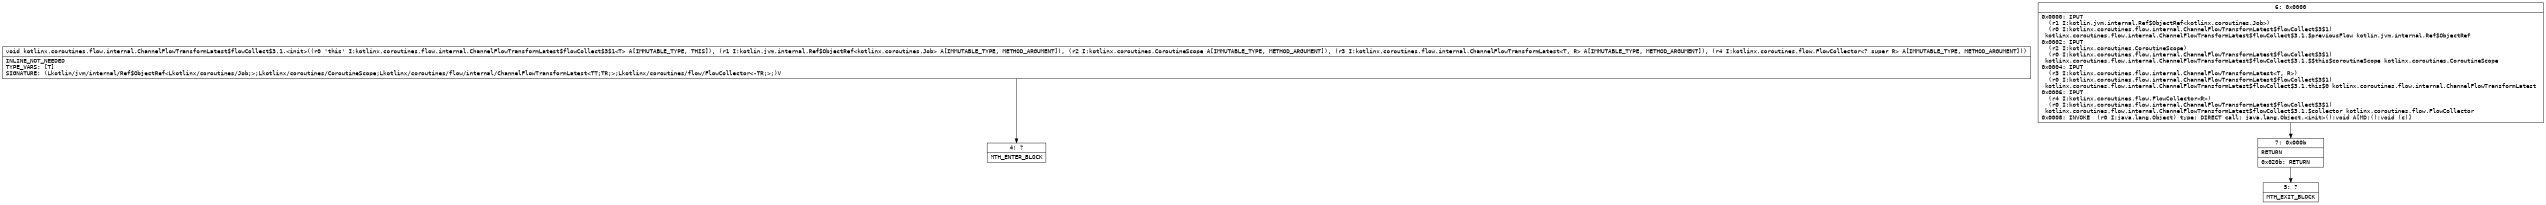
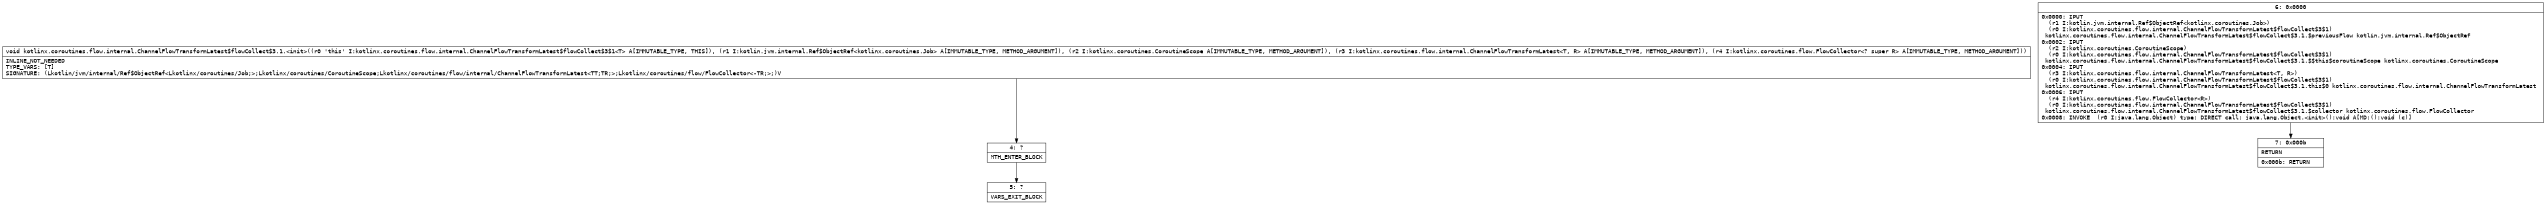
node "7: 0x000b": text "0x020b: RETURN" -> "0x000b: RETURN"
edge "7: 0x000b" -> "5: ?": now "4: ?" -> "5: ?"
node "5: ?": text "MTH_EXIT_BLOCK" -> "VARS_EXIT_BLOCK"
